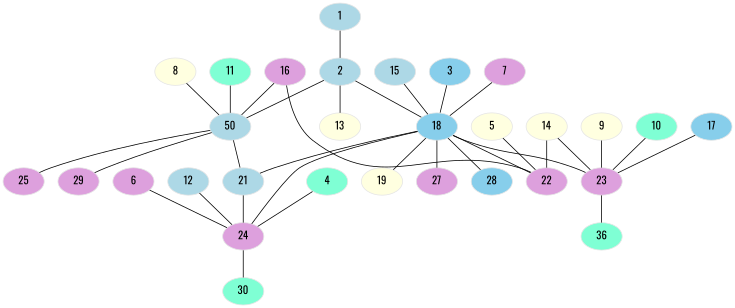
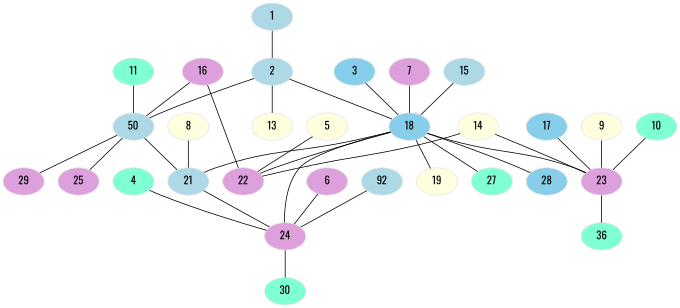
edge "8" -- "50": now "8" -- "21"
node "12": label "12" -> "92"
node "27": fillcolor plum -> aquamarine
